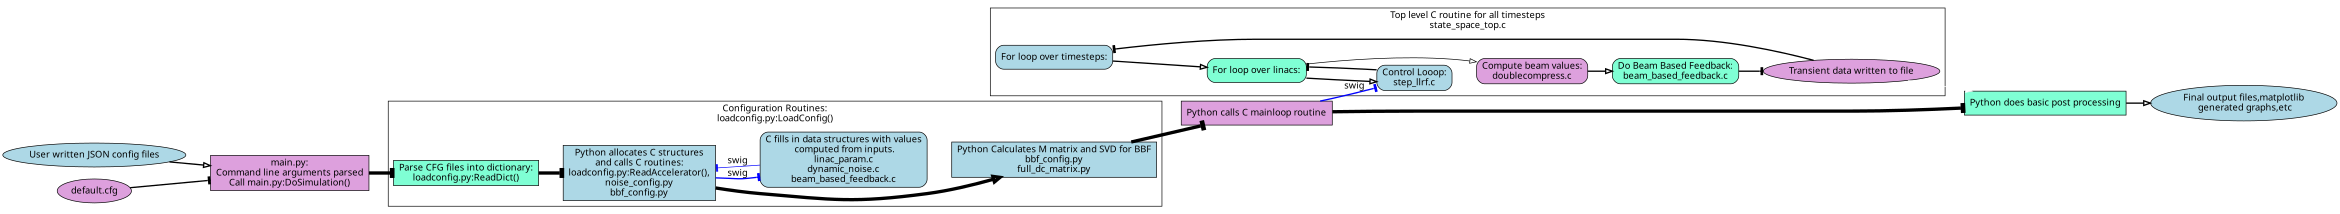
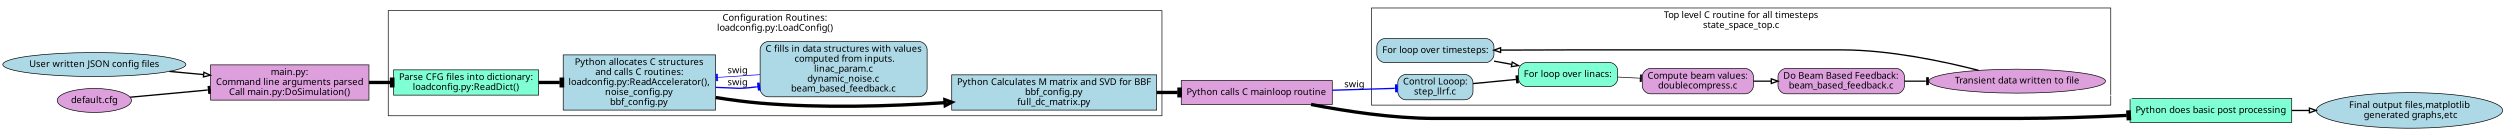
edge "Transient data written to file" -> "For loop over timesteps:": arrowhead tee -> onormal
edge "For loop over linacs:" -> "Compute beam values: doublecompress.c": arrowhead onormal -> tee
node "Do Beam Based Feedback: beam_based_feedback.c": fillcolor aquamarine -> plum
edge "For loop over linacs:" -> "Control Looop: step_llrf.c": removed
